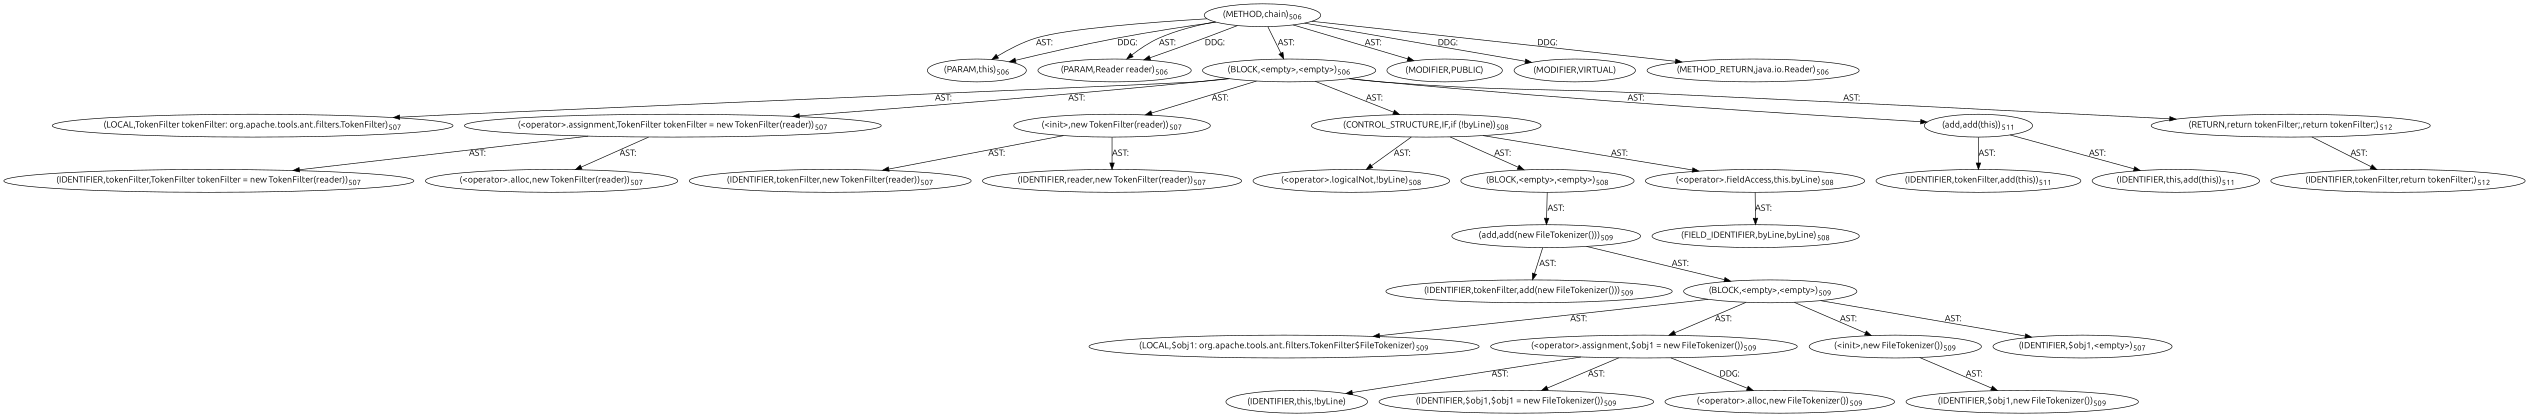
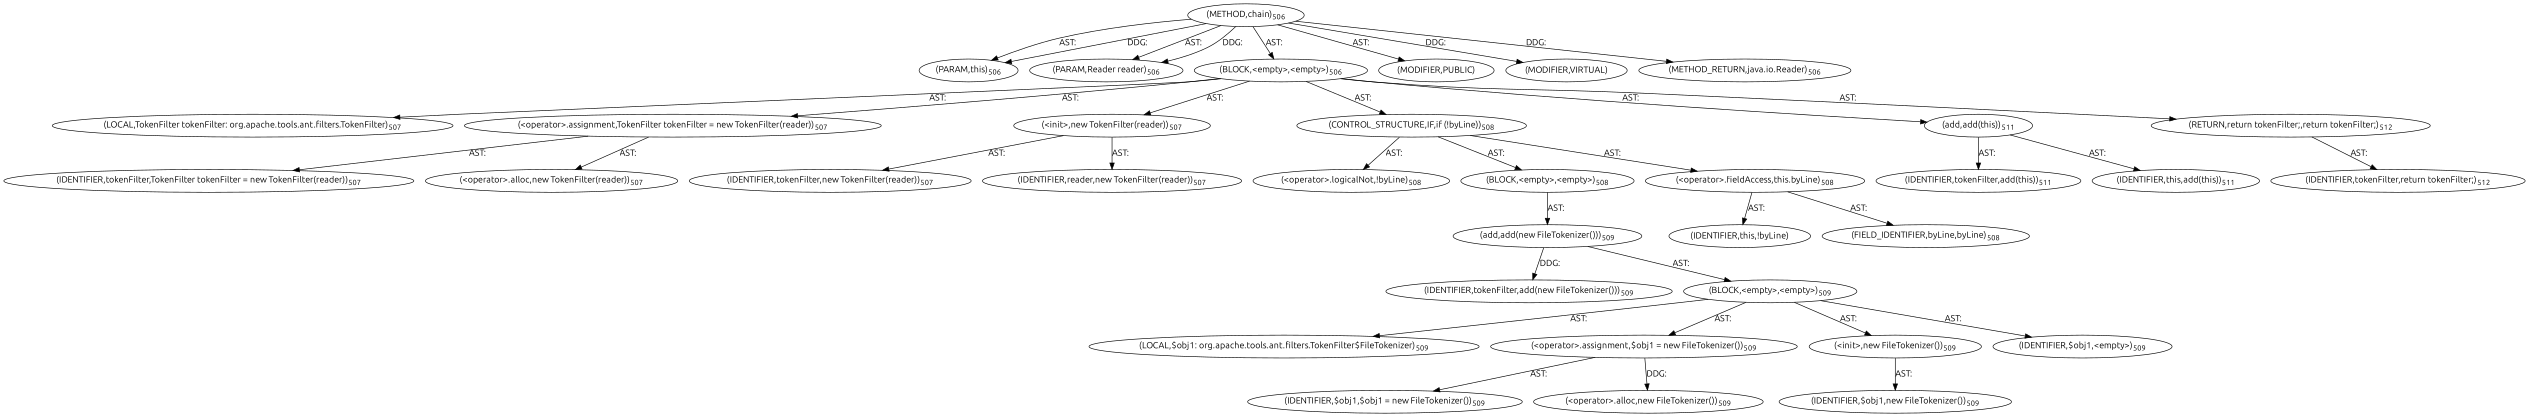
edge "(add,add(new FileTokenizer()))" -> "(IDENTIFIER,tokenFilter,add(new FileTokenizer()))": label "AST: " -> "DDG: "
node "(IDENTIFIER,$obj1,<empty>)": text "507" -> "509"
edge "(<operator>.assignment,$obj1 = new FileTokenizer())" -> "(IDENTIFIER,this,!byLine)": now "(<operator>.fieldAccess,this.byLine)" -> "(IDENTIFIER,this,!byLine)"
